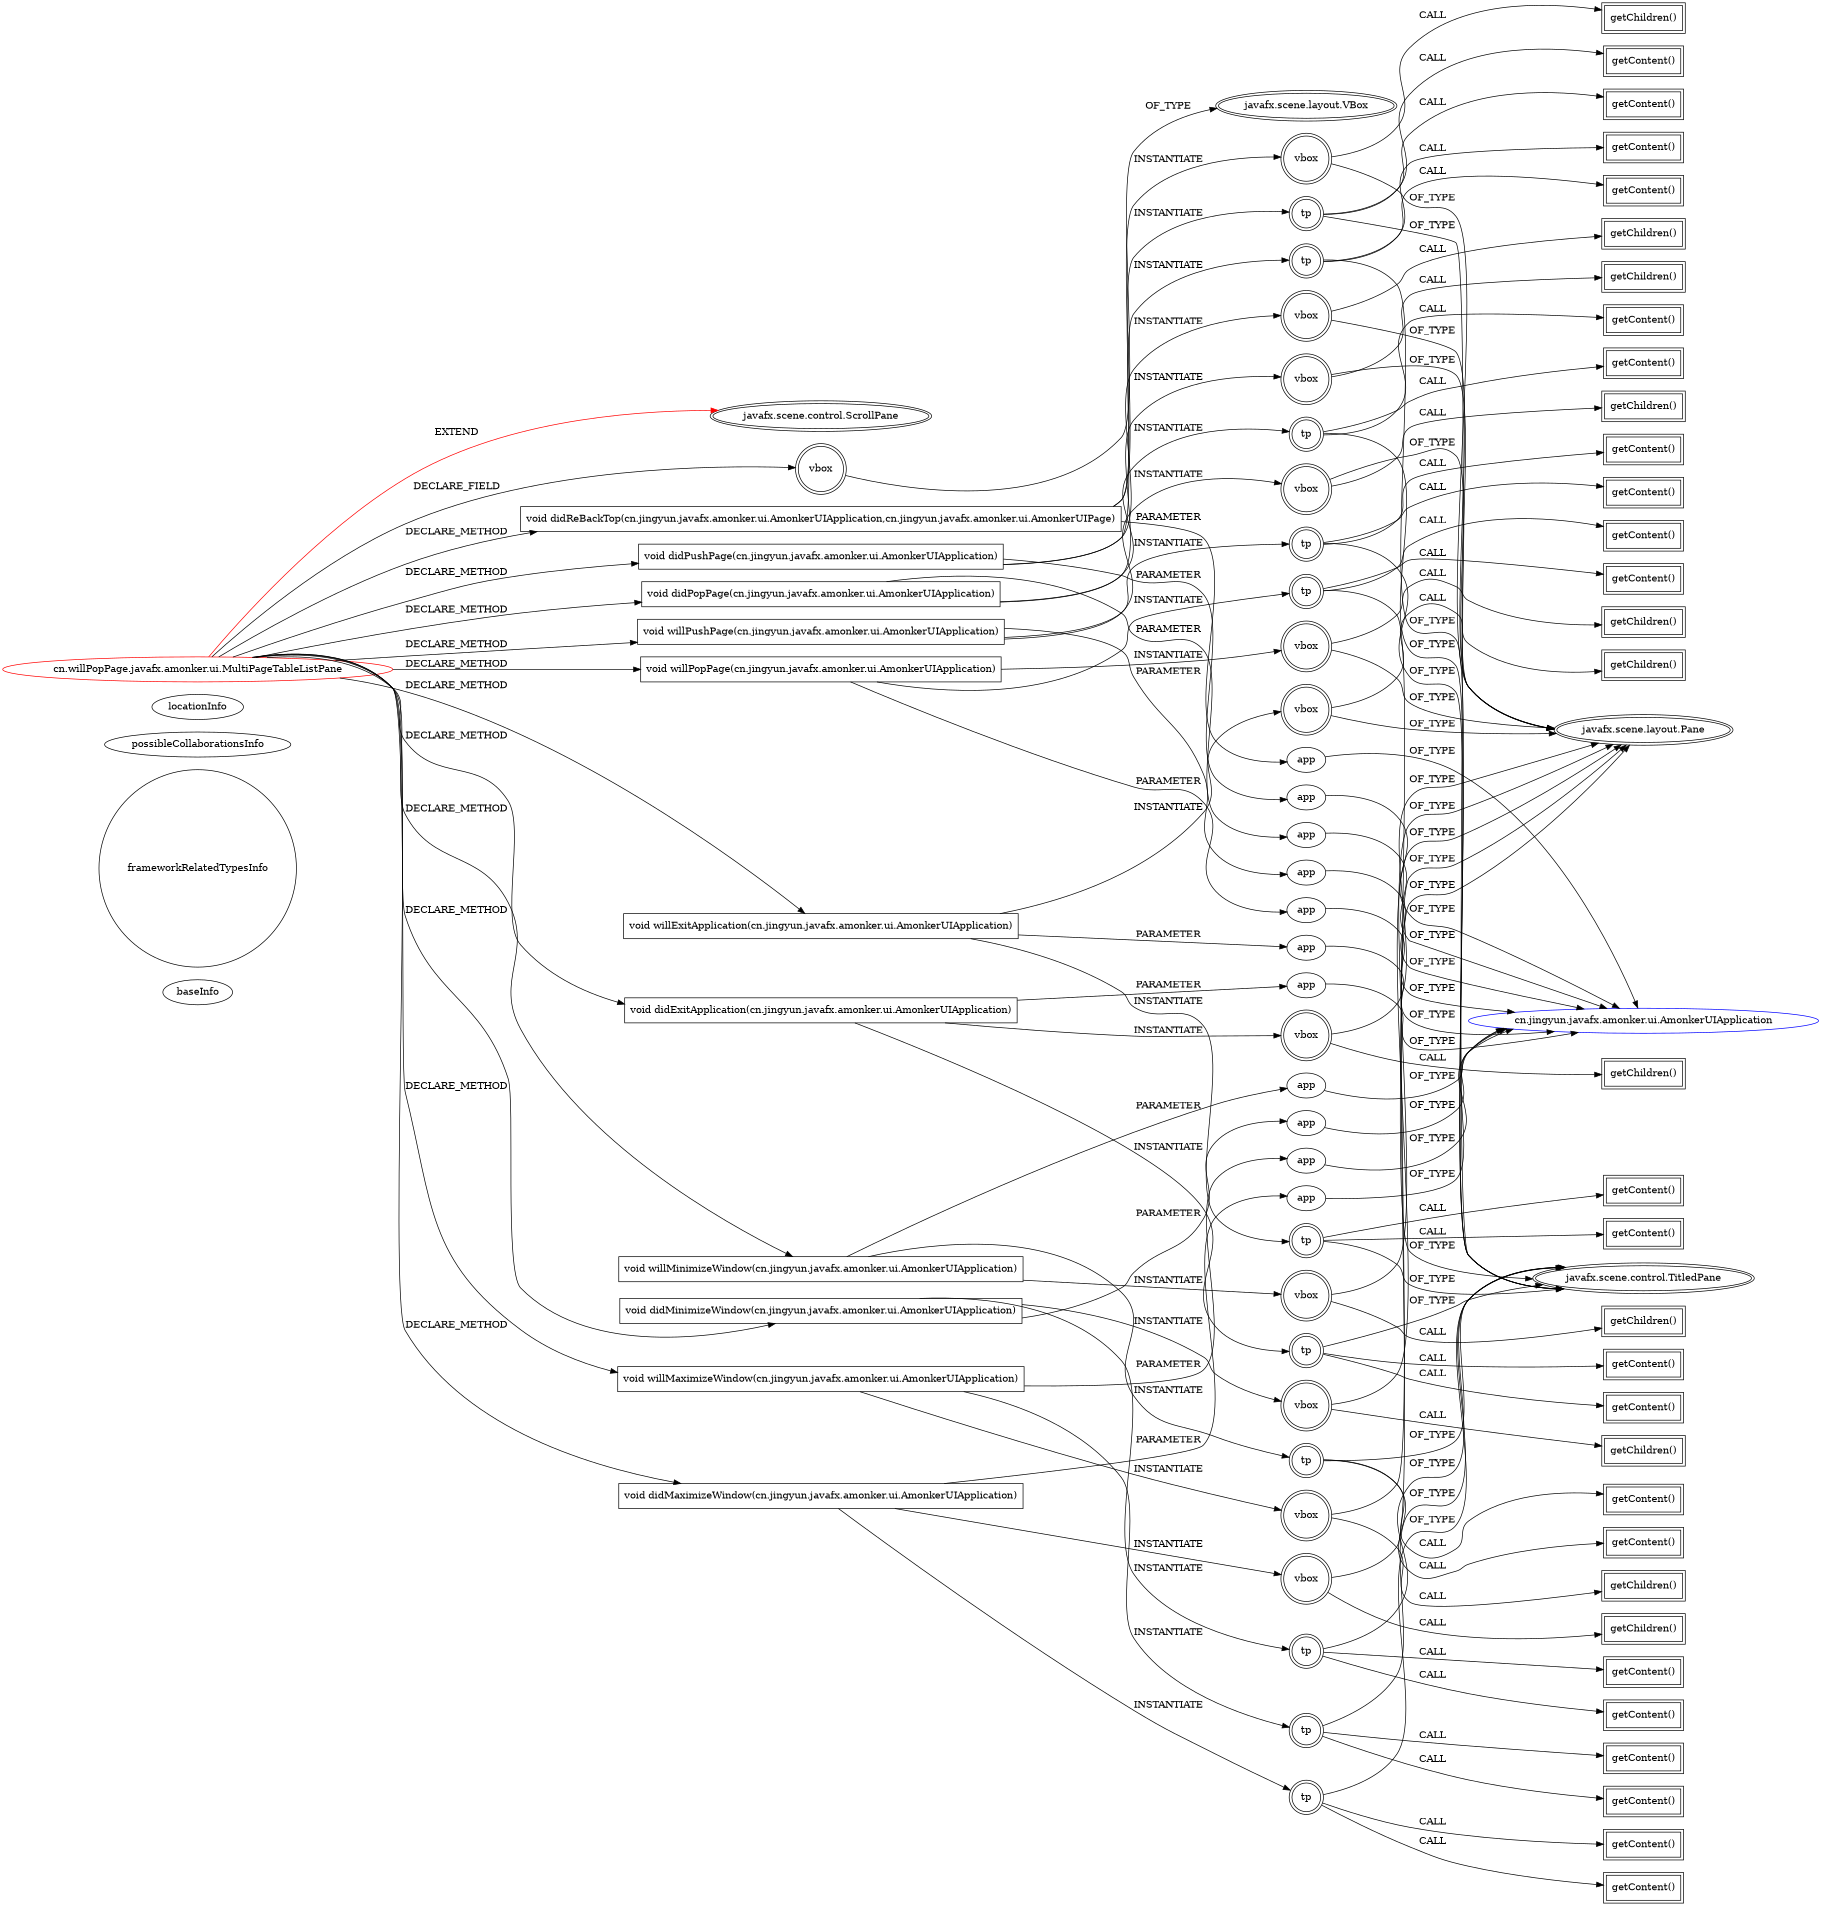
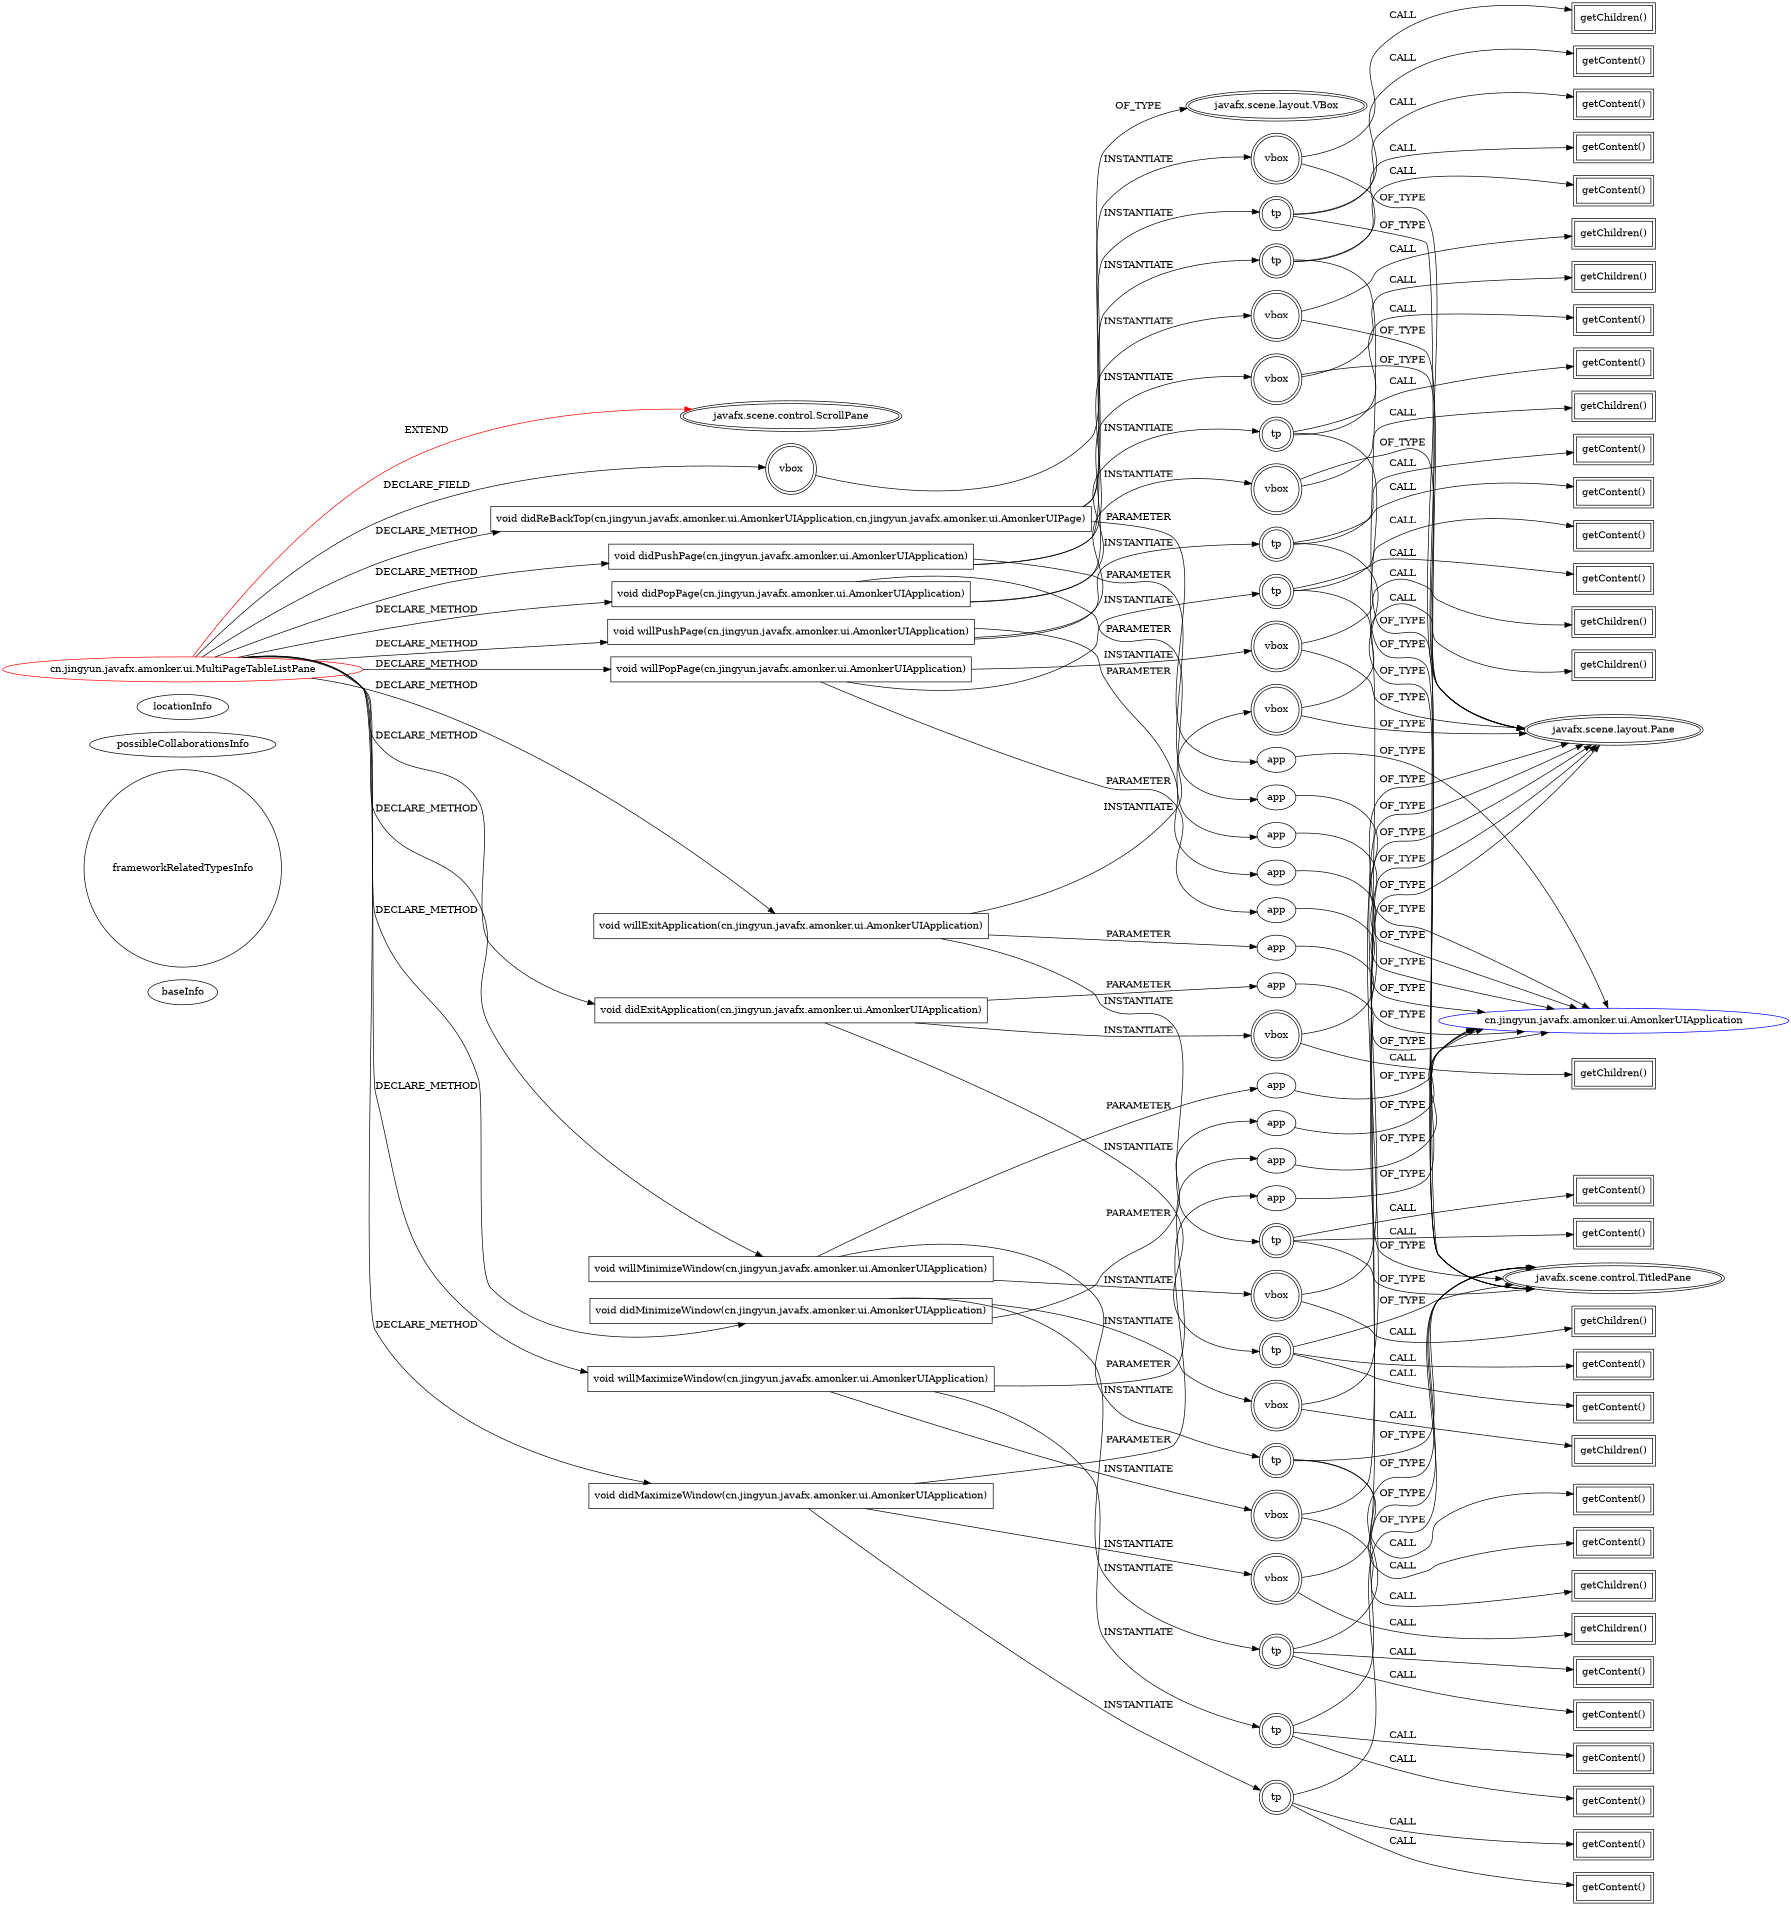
node "cn.willPopPage.javafx.amonker.ui.MultiPageTableListPane": label "cn.willPopPage.javafx.amonker.ui.MultiPageTableListPane" -> "cn.jingyun.javafx.amonker.ui.MultiPageTableListPane"
